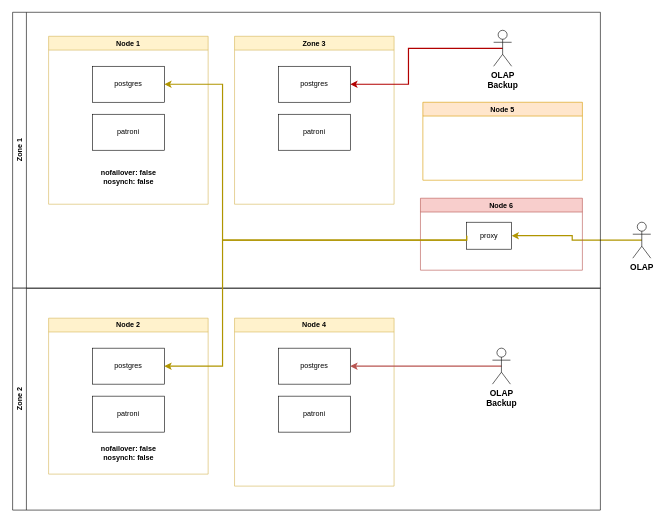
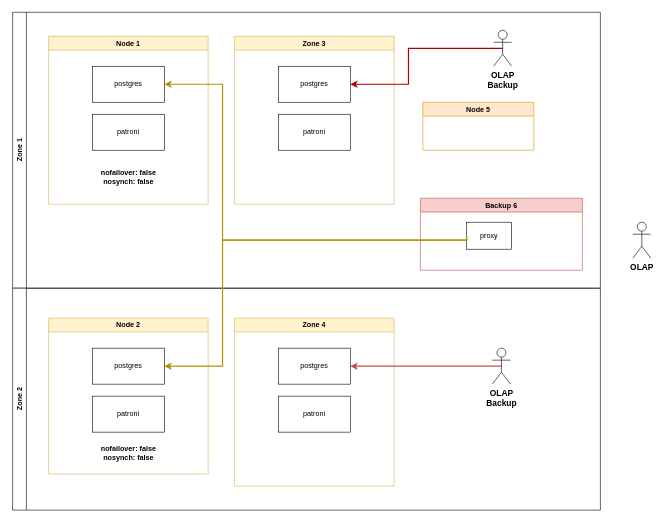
node "Node 5": size 160x78 -> 111x48
node "Node 6": label "Node 6" -> "Backup 6"
edge "OLAP" -> "proxy": removed
node "Node 4": label "Node 4" -> "Zone 4"
